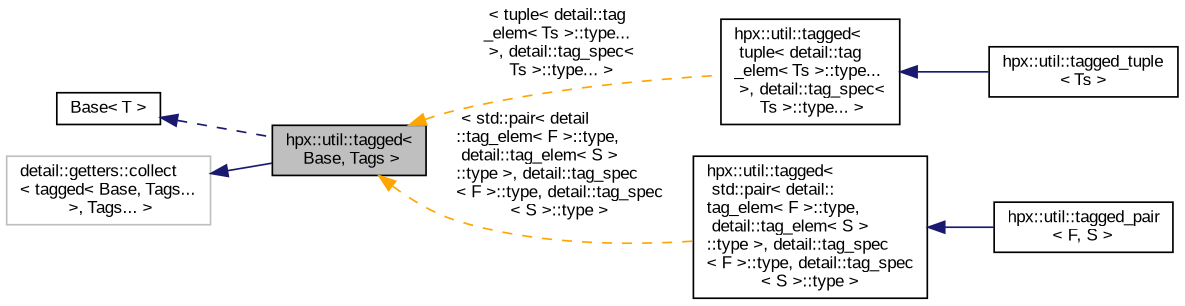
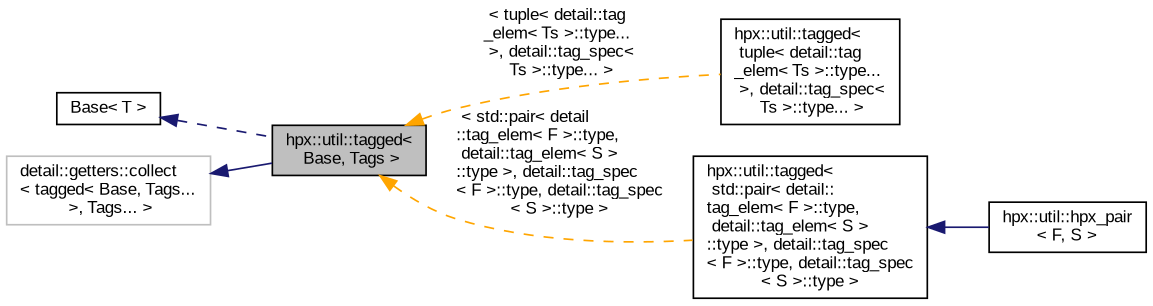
node "hpx::util::tagged_tuple < Ts >": removed
node "hpx::util::tagged_pair < F, S >": label "hpx::util::tagged_pair < F, S >" -> "hpx::util::hpx_pair < F, S >"
